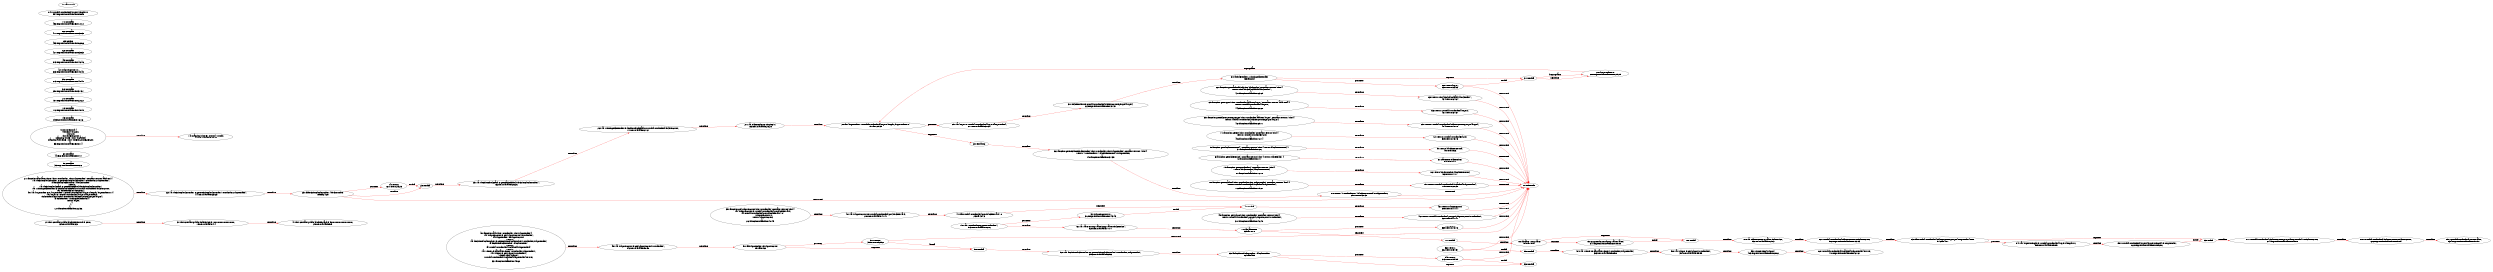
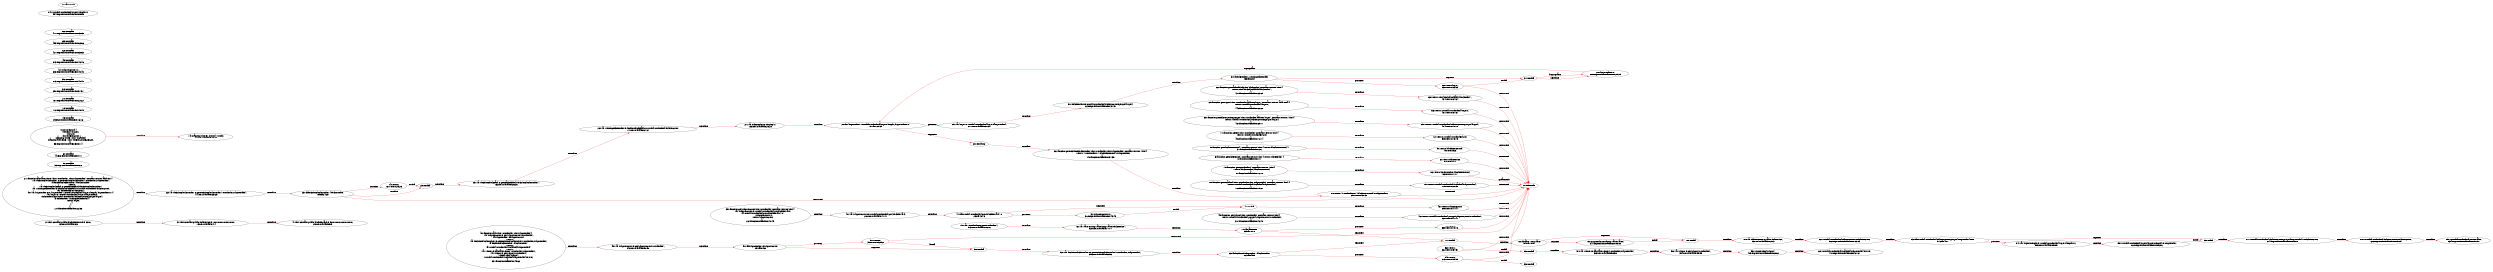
node "71_ constant 498-expression_statement-72-72": removed
node "65_ getPot 453-expression_statement-66-66": label "65_ getPot 453-expression_statement-66-66" -> "65_ constant 453-expression_statement-66-66"
node "6_ statement ticketPrice; 51-return-7-7": label "6_ statement ticketPrice; 51-return-7-7" -> "6_ return ticketPrice; 51-return-7-7"
edge "16_ return block.number/blocksPerRound; 96-return-17-17" -> "0_ exit_node": label "return_exit" -> "update_exit"
edge "75_ var roundIndex = getRoundIndex(); 513-new_variable-76-76" -> "42_ subpotsCount++; 302-expression_statement-43-43": now "41_ if_rounds[roundIndex].pot%blockReward>0 292-if-42-73" -> "42_ subpotsCount++; 302-expression_statement-43-43"
edge "53_ if_decisionBlockNumber>block.number 367-if-54-55" -> "53_ end_if": now "53_ if_decisionBlockNumber>block.number 367-if-54-55" -> "77_ end_if"
